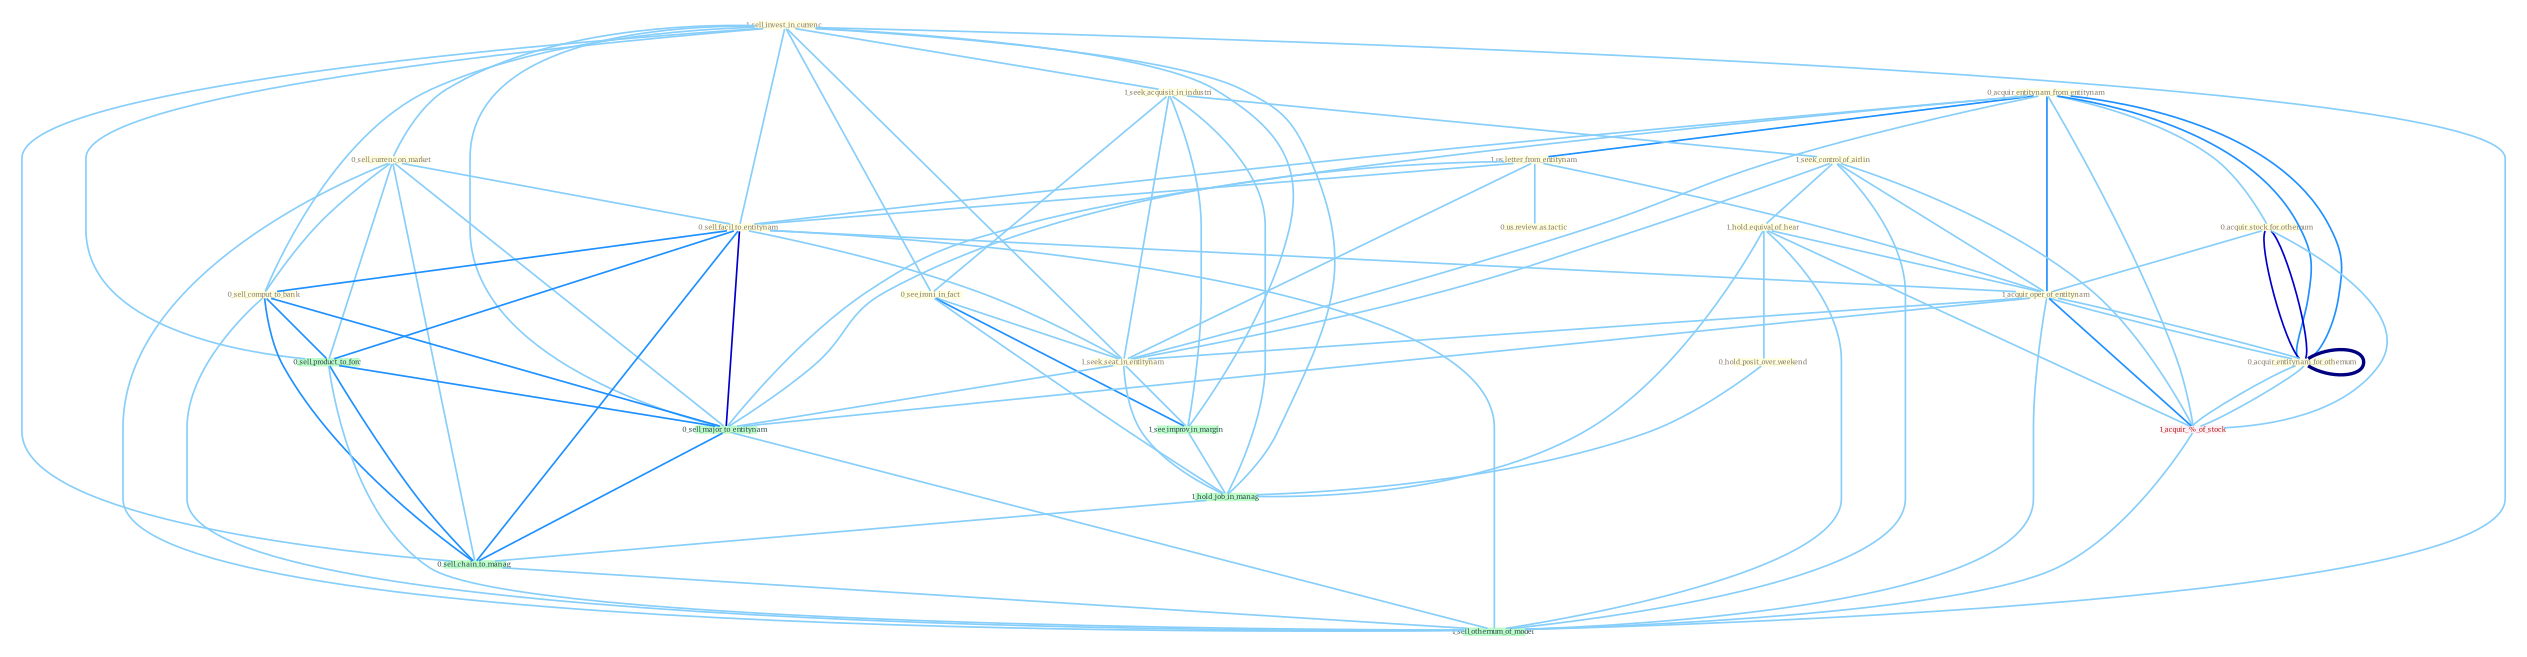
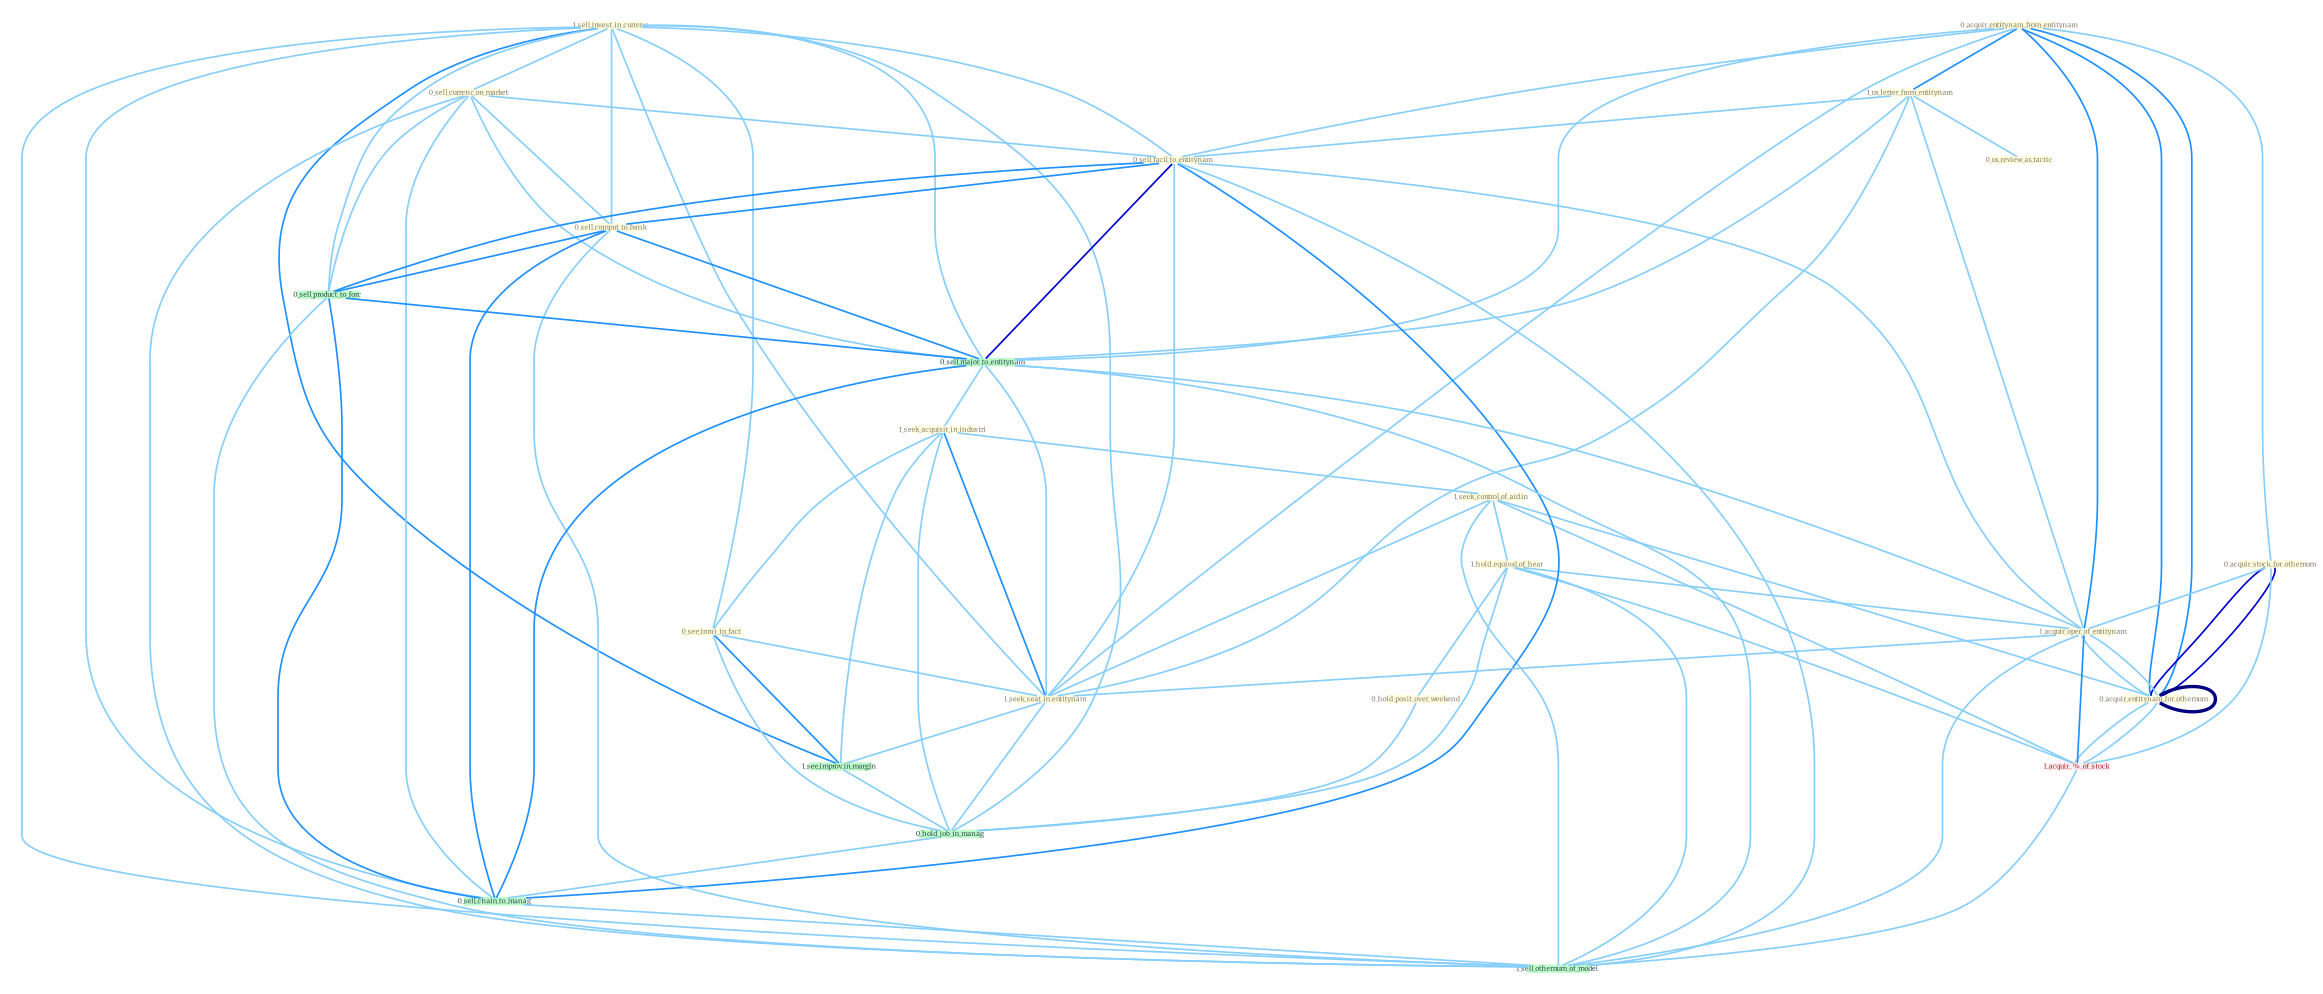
edge "1_sell_invest_in_currenc" -- "1_seek_acquisit_in_industri": now "0_sell_major_to_entitynam" -- "1_seek_acquisit_in_industri"
edge "1_sell_invest_in_currenc" -- "1_see_improv_in_margin": color #87cefa -> #1e90ff
edge "1_seek_acquisit_in_industri" -- "1_seek_seat_in_entitynam": color #87cefa -> #1e90ff
edge "1_seek_control_of_airlin" -- "1_acquir_oper_of_entitynam": now "1_seek_control_of_airlin" -- "0_acquir_entitynam_for_othernum"
edge "0_acquir_entitynam_from_entitynam" -- "1_acquir_%_of_stock": removed
node "1_hold_job_in_manag": label "1_hold_job_in_manag" -> "0_hold_job_in_manag"
